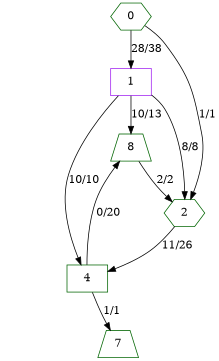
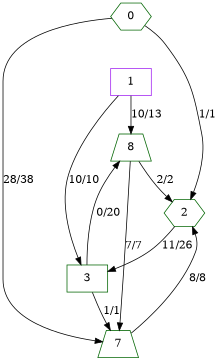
edge "0" -> "1": now "0" -> "7"
edge "1" -> "2": now "7" -> "2"
edge "8" -> "7": added, label "7/7"
node "4": label "4" -> "3"
